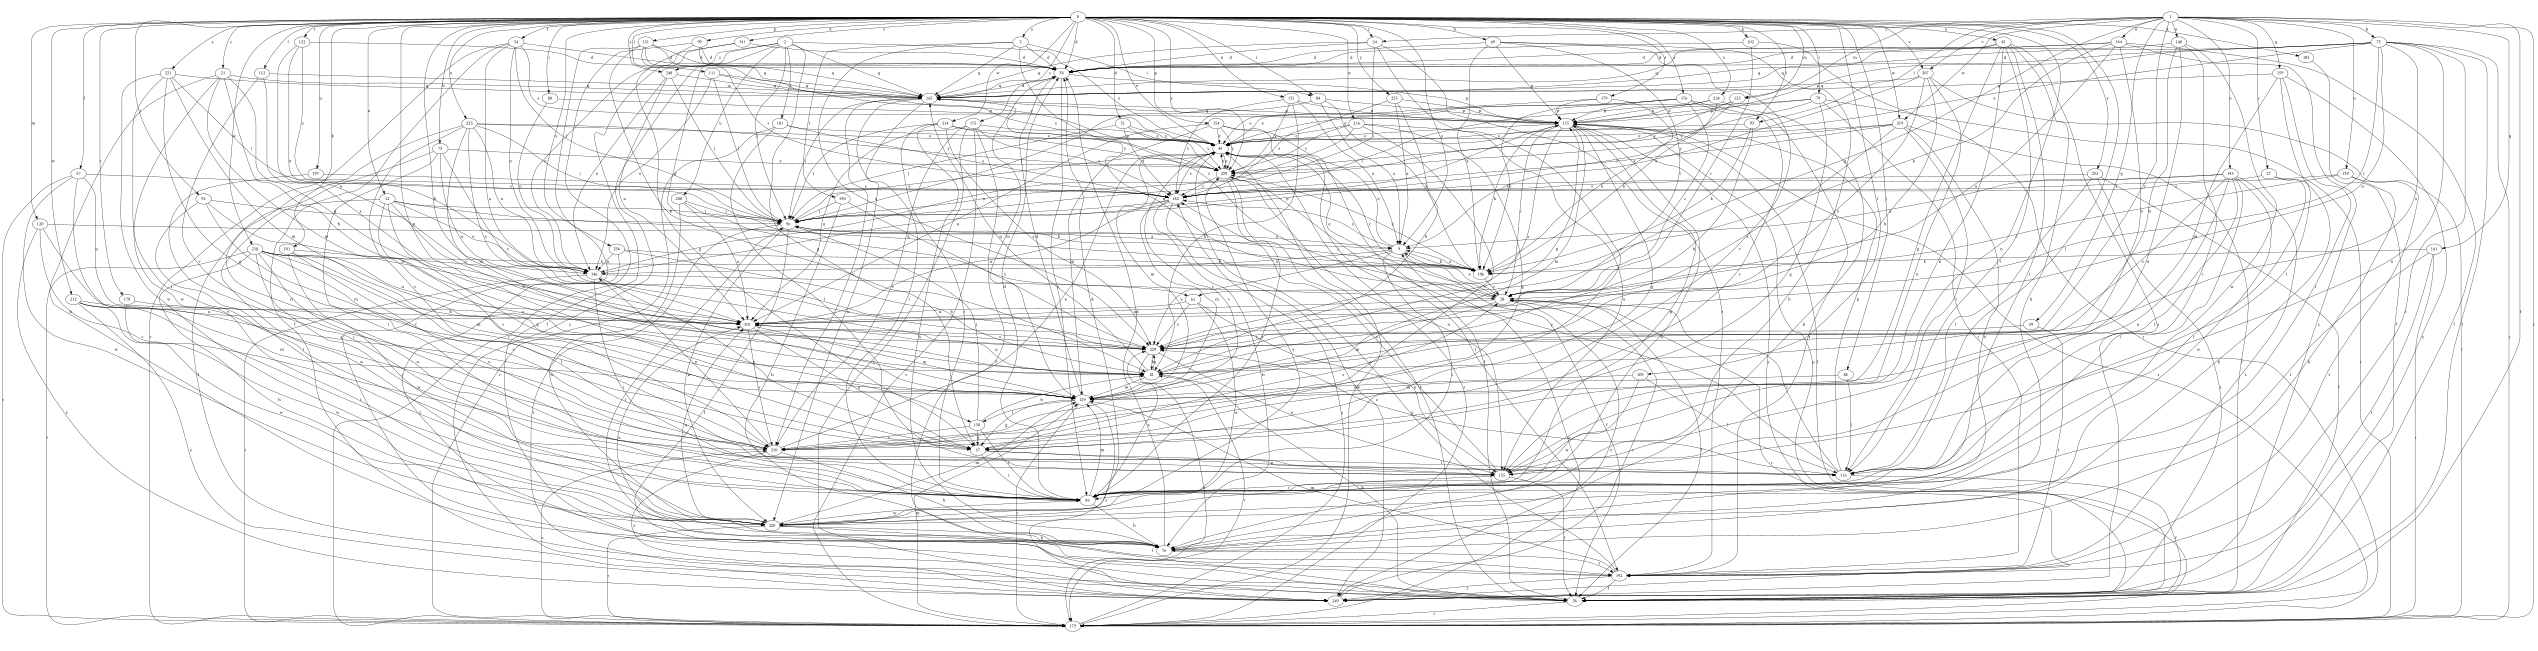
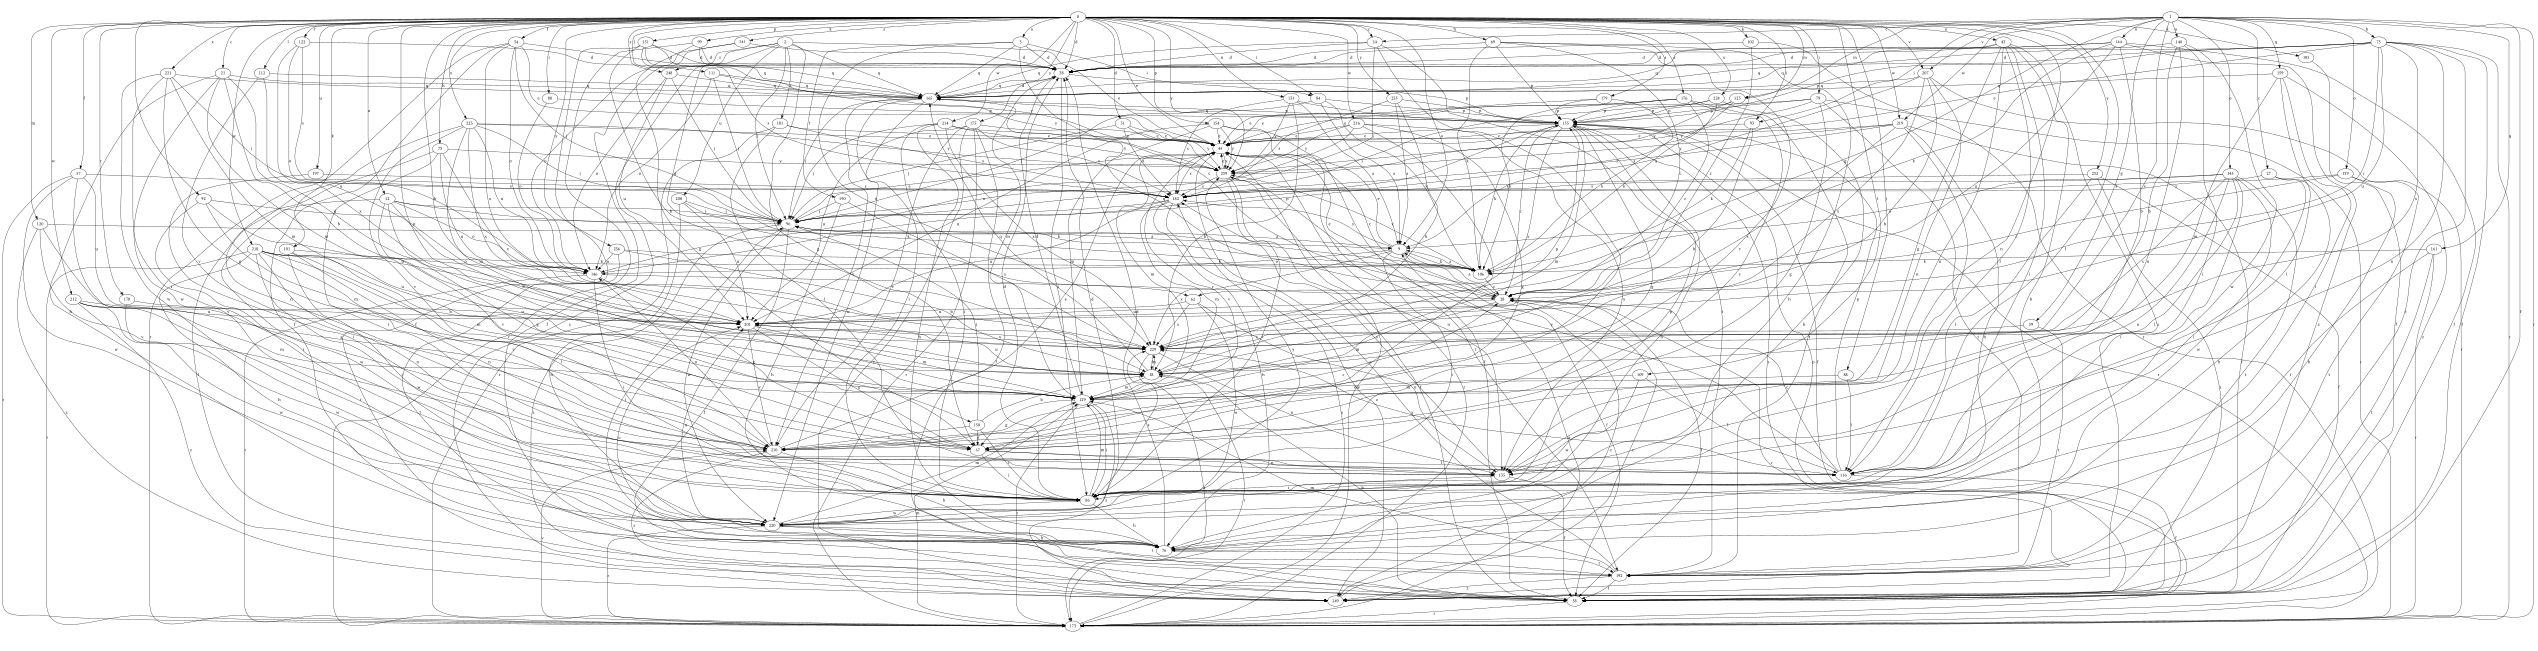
edge "129" -> "150": now "129" -> "86"
